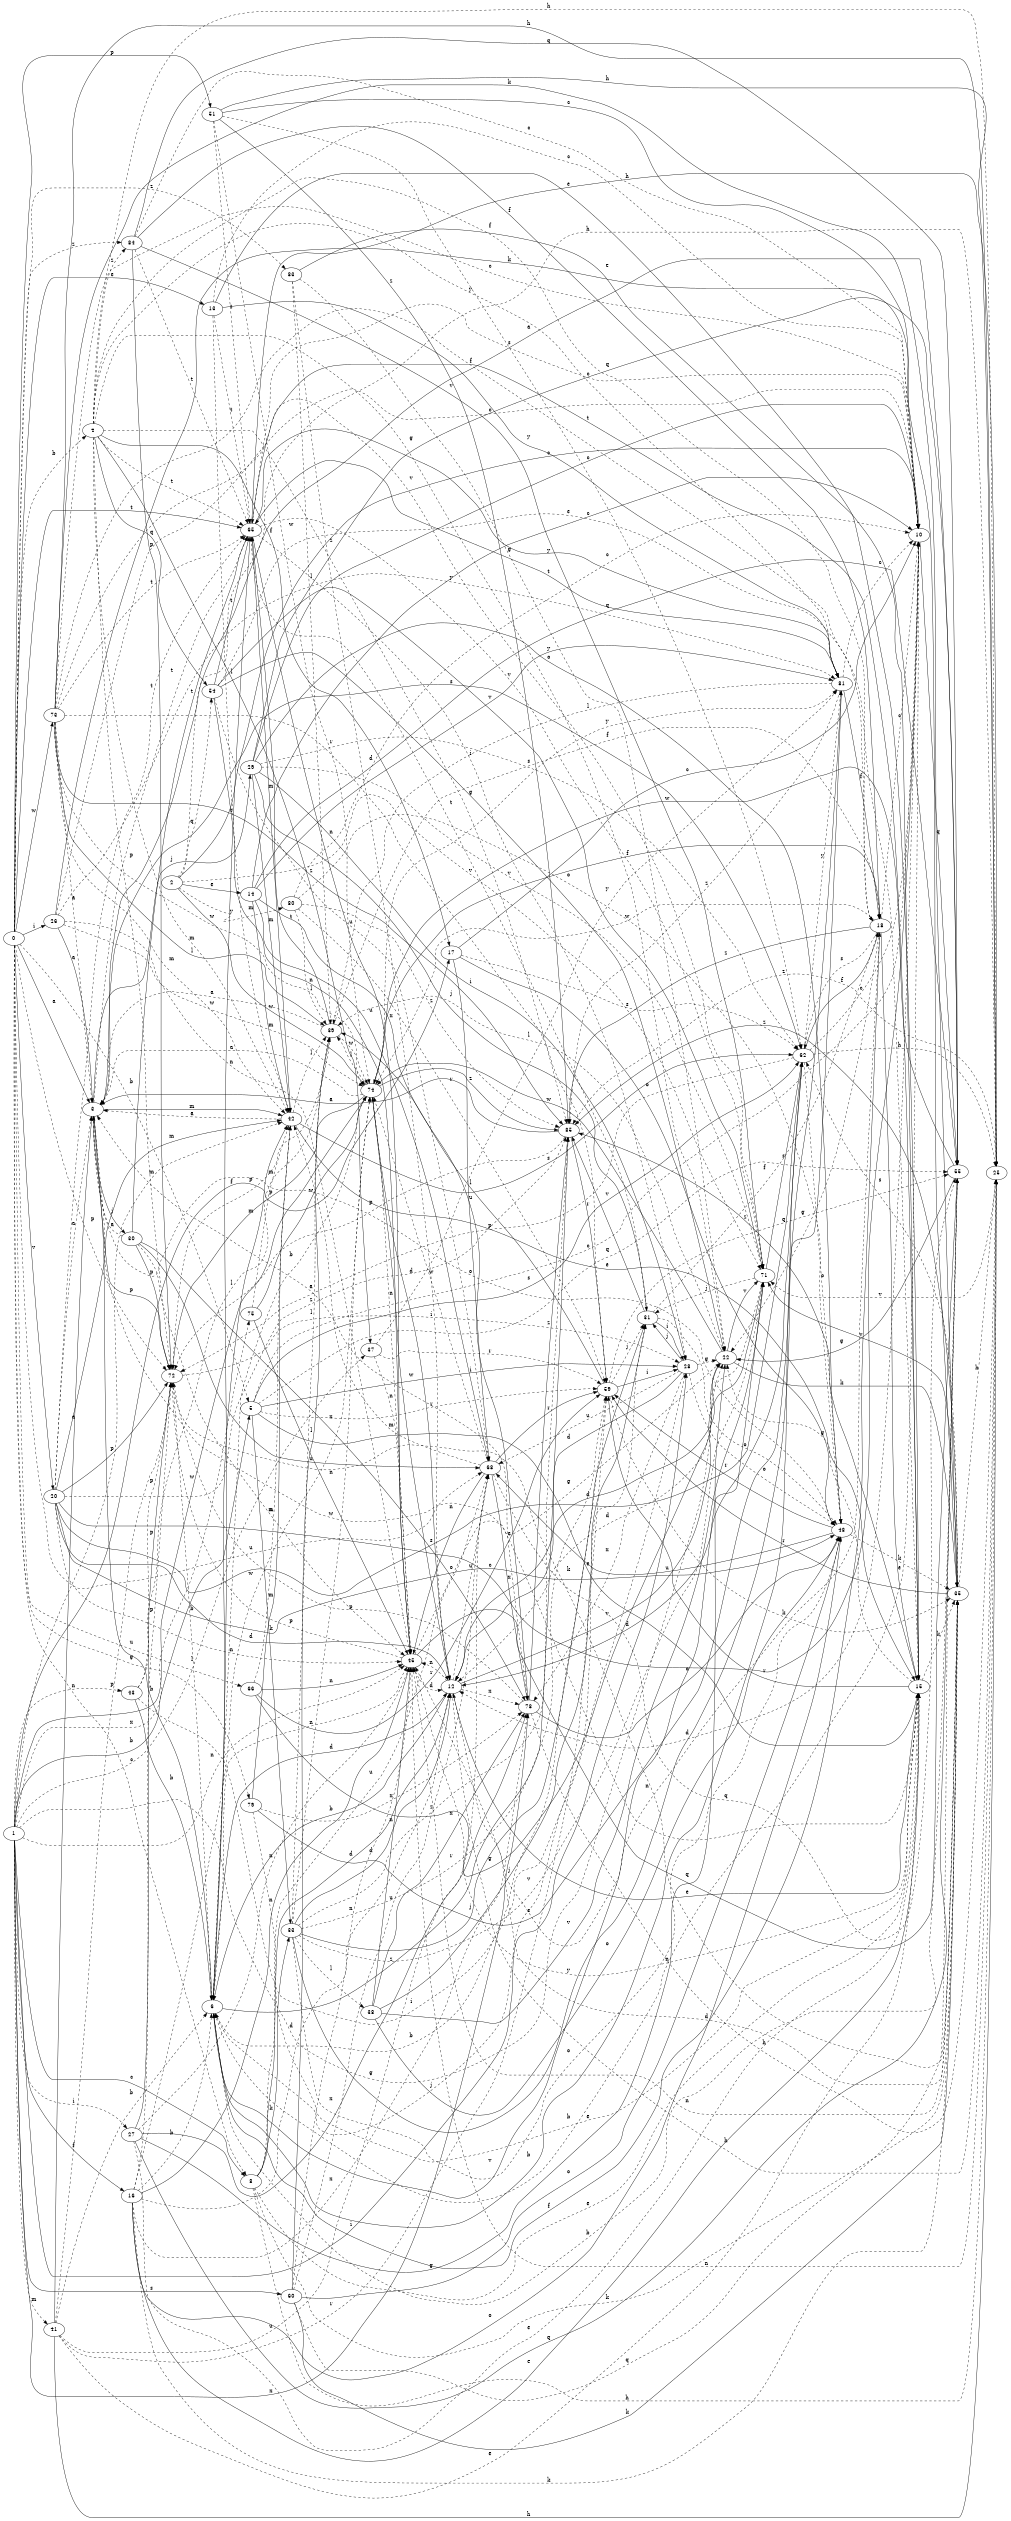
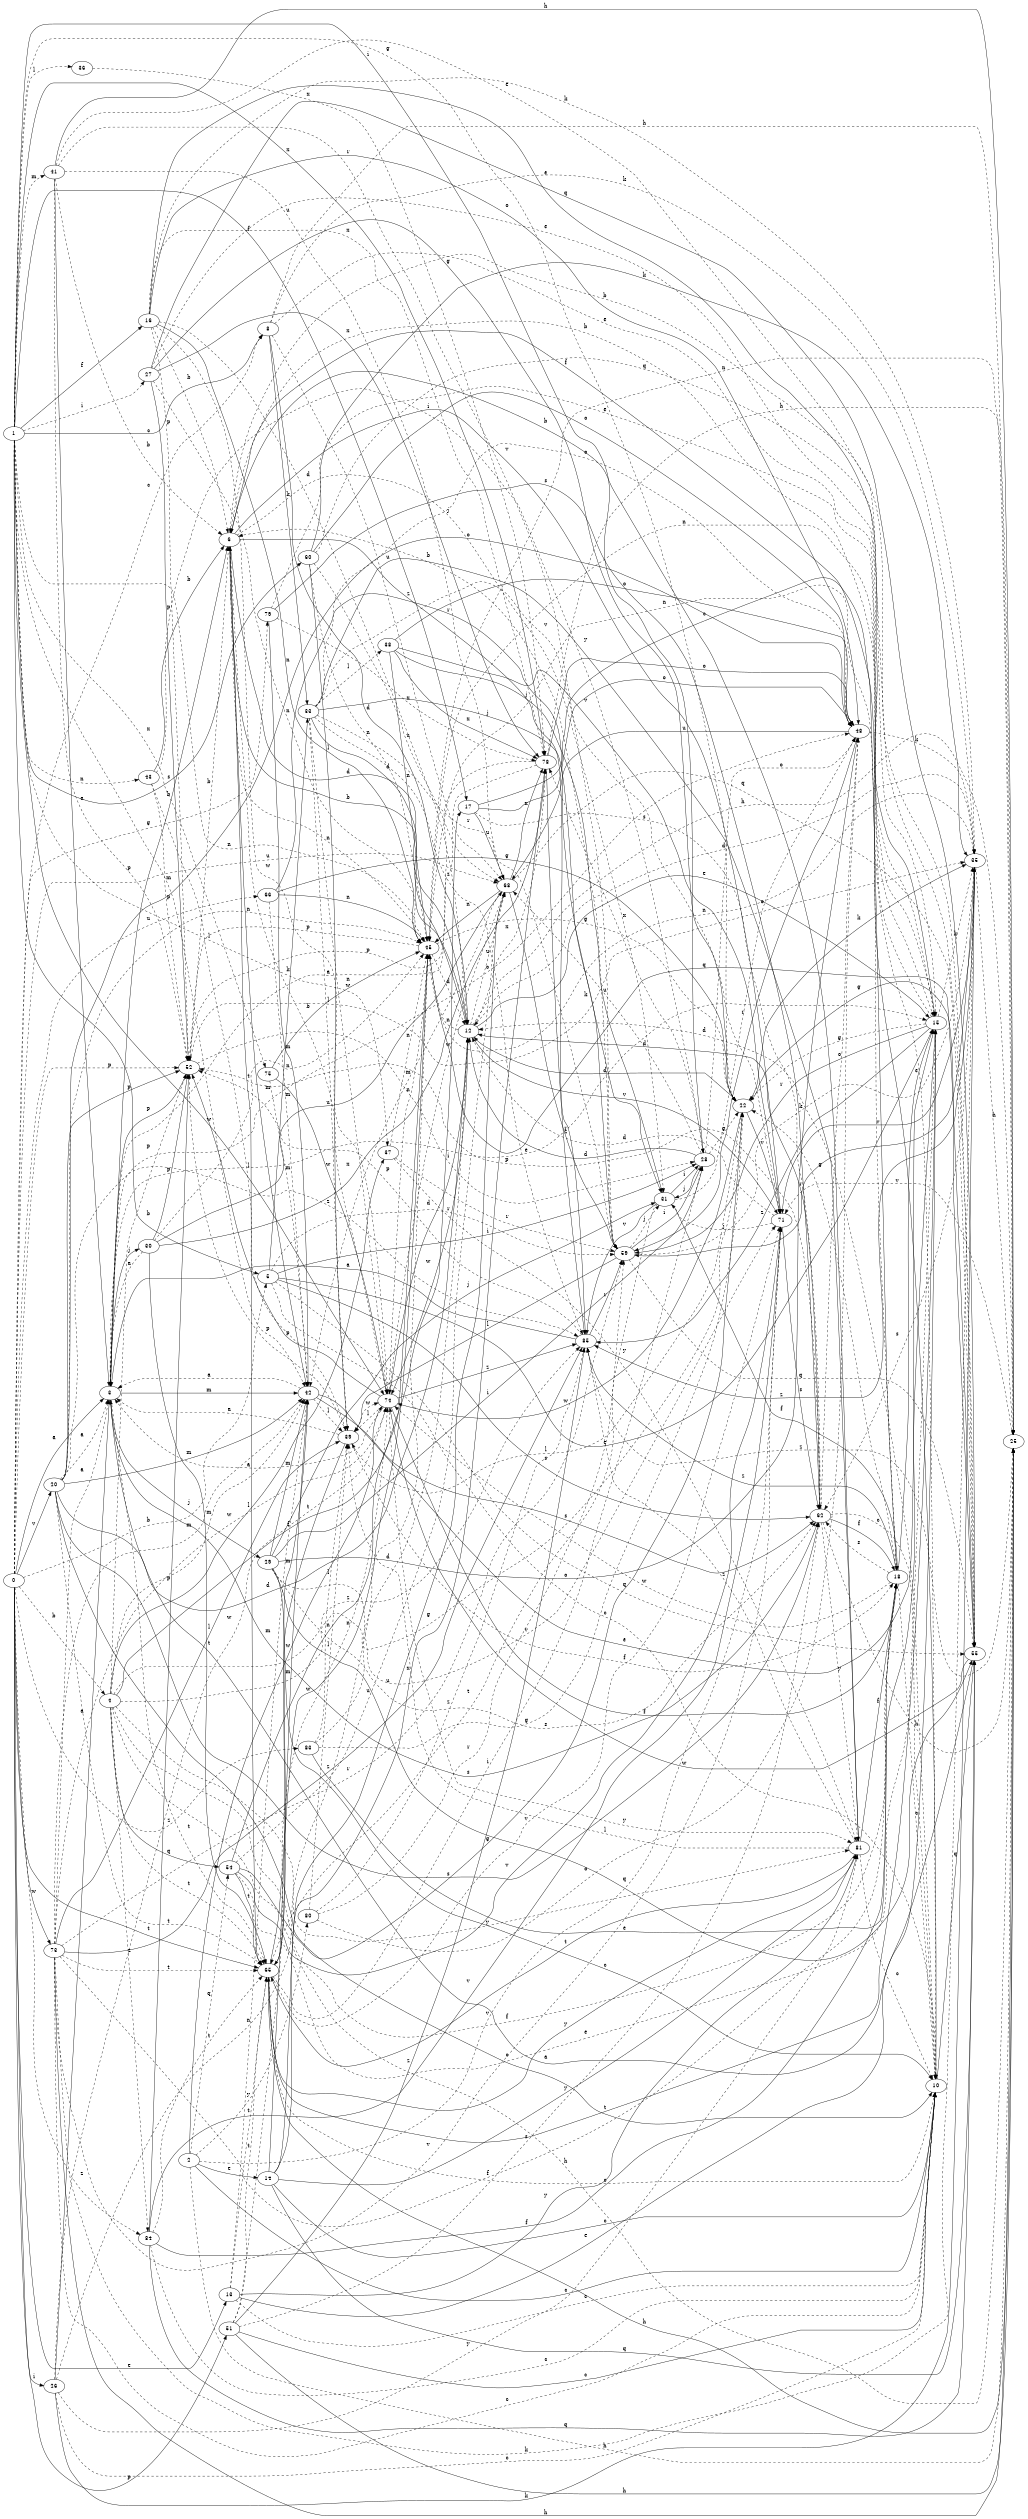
node "36": added
edge "73" -> "35": style solid -> dashed
edge "80" -> "10": removed, label "c"
edge "31" -> "18": style dashed -> solid
node "72": label "72" -> "52"
